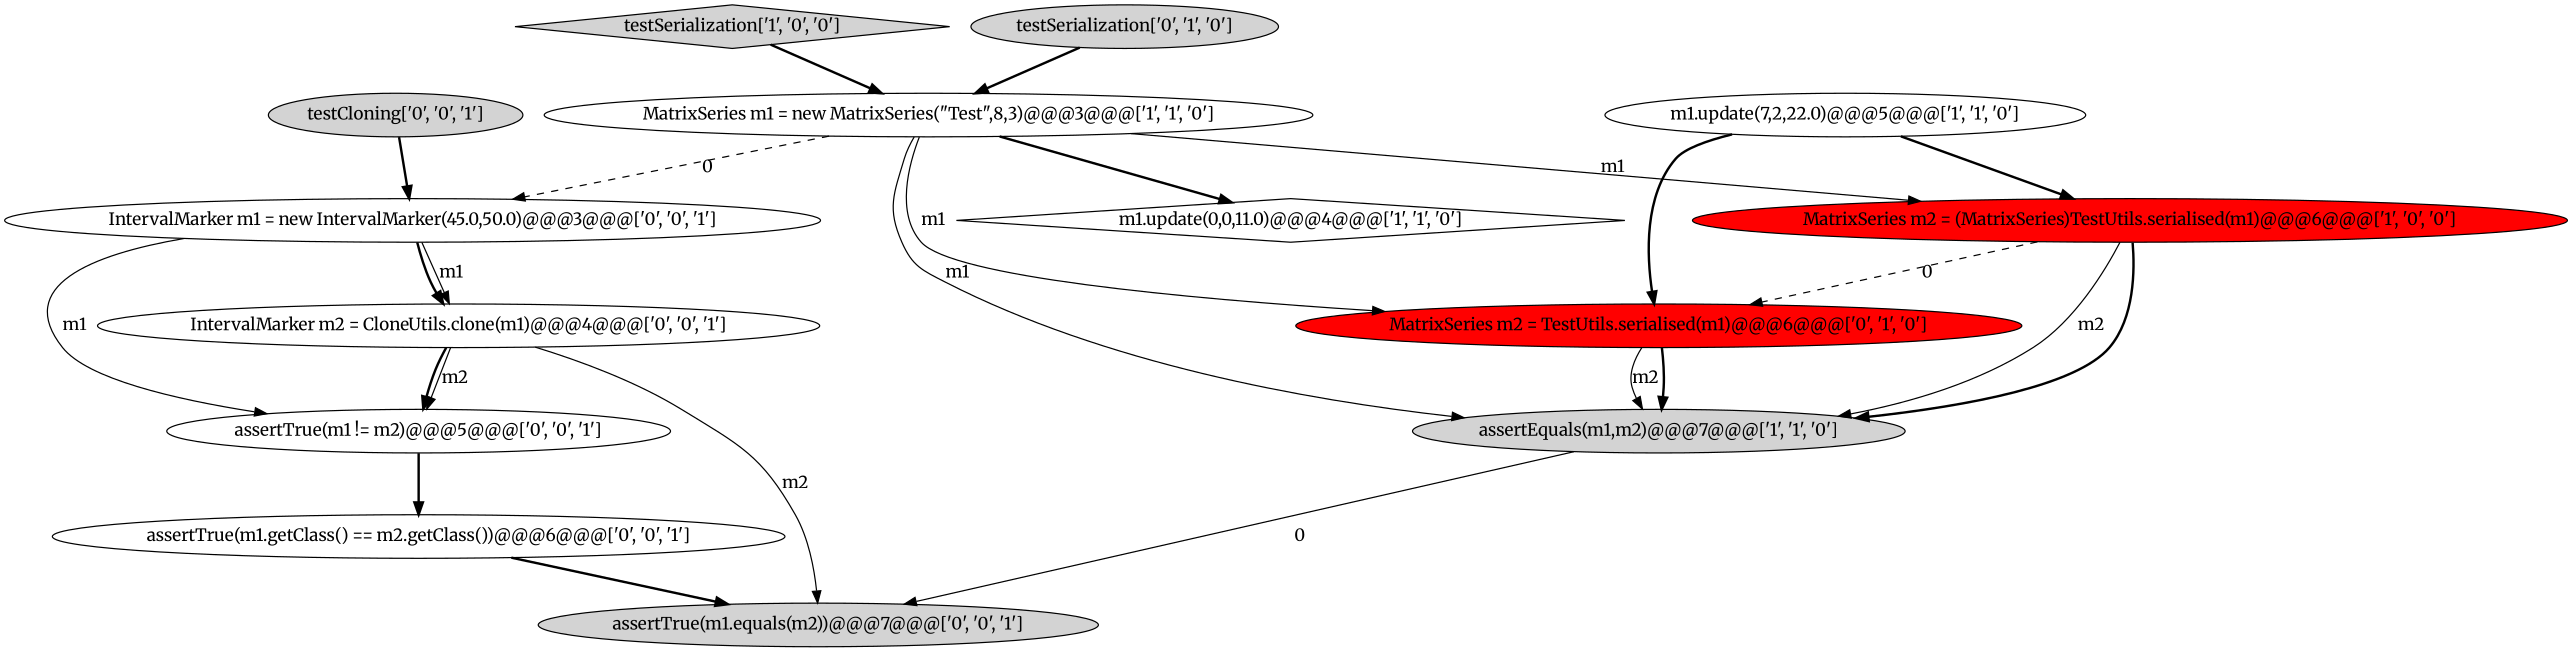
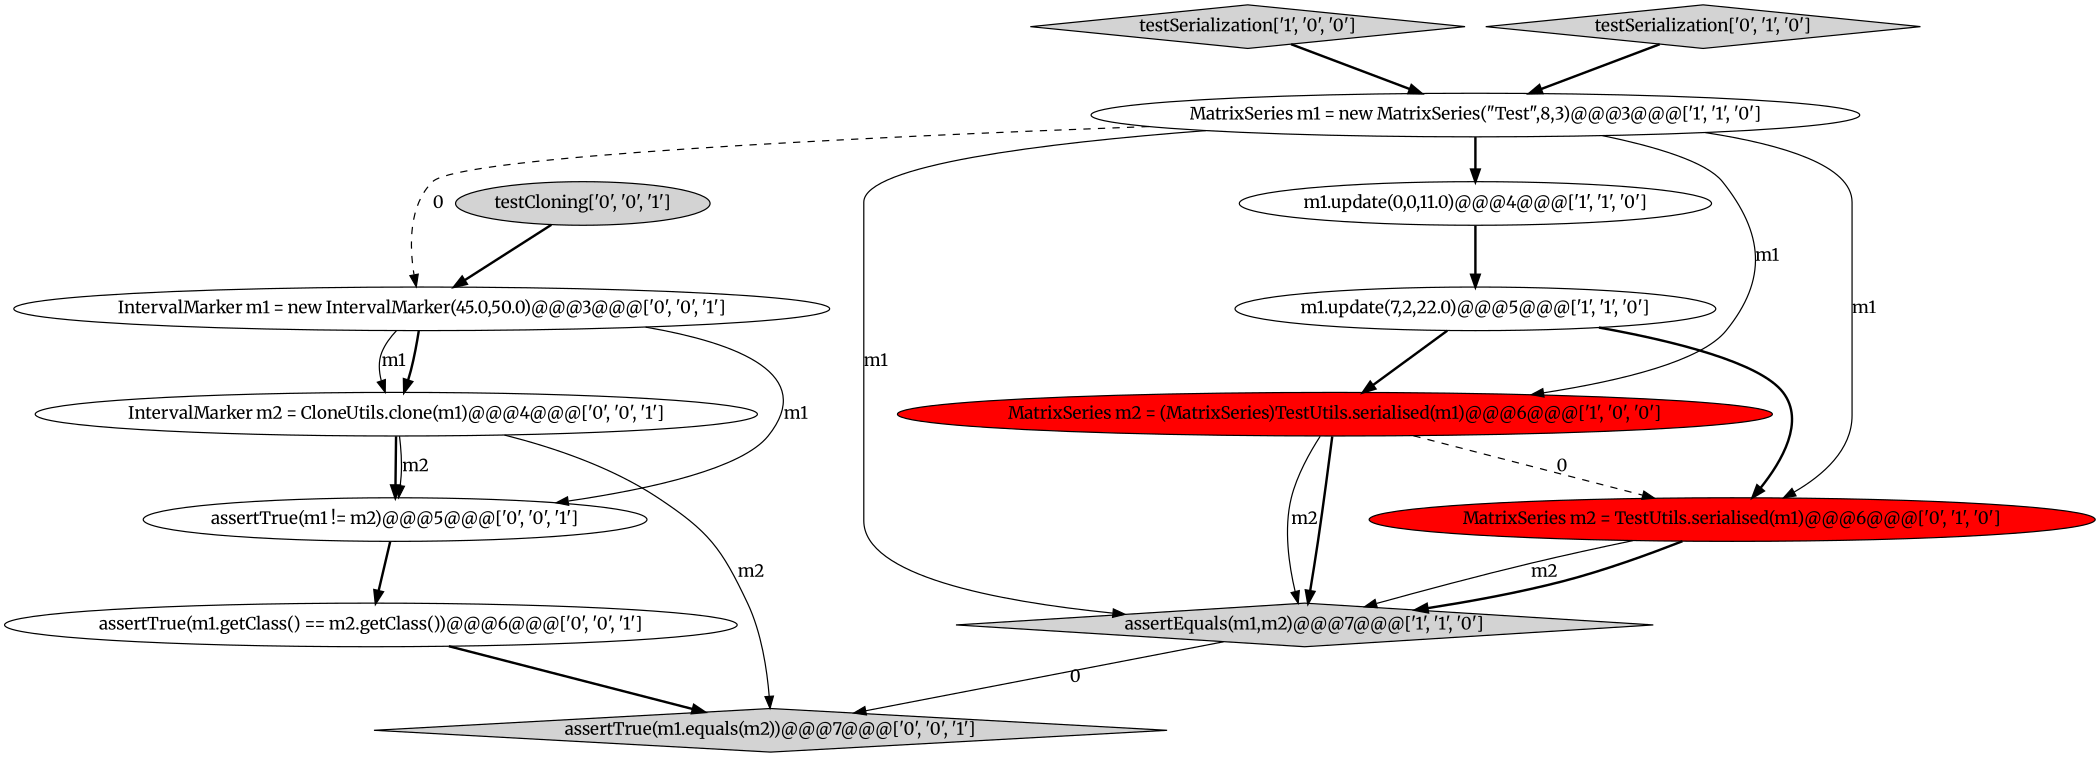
node "testSerialization['0', '1', '0']": shape ellipse -> diamond
node "m1.update(0,0,11.0)@@@4@@@['1', '1', '0']": shape diamond -> ellipse
edge "m1.update(0,0,11.0)@@@4@@@['1', '1', '0']" -> "m1.update(7,2,22.0)@@@5@@@['1', '1', '0']": added
node "assertEquals(m1,m2)@@@7@@@['1', '1', '0']": shape ellipse -> diamond
node "assertTrue(m1.equals(m2))@@@7@@@['0', '0', '1']": shape ellipse -> diamond
